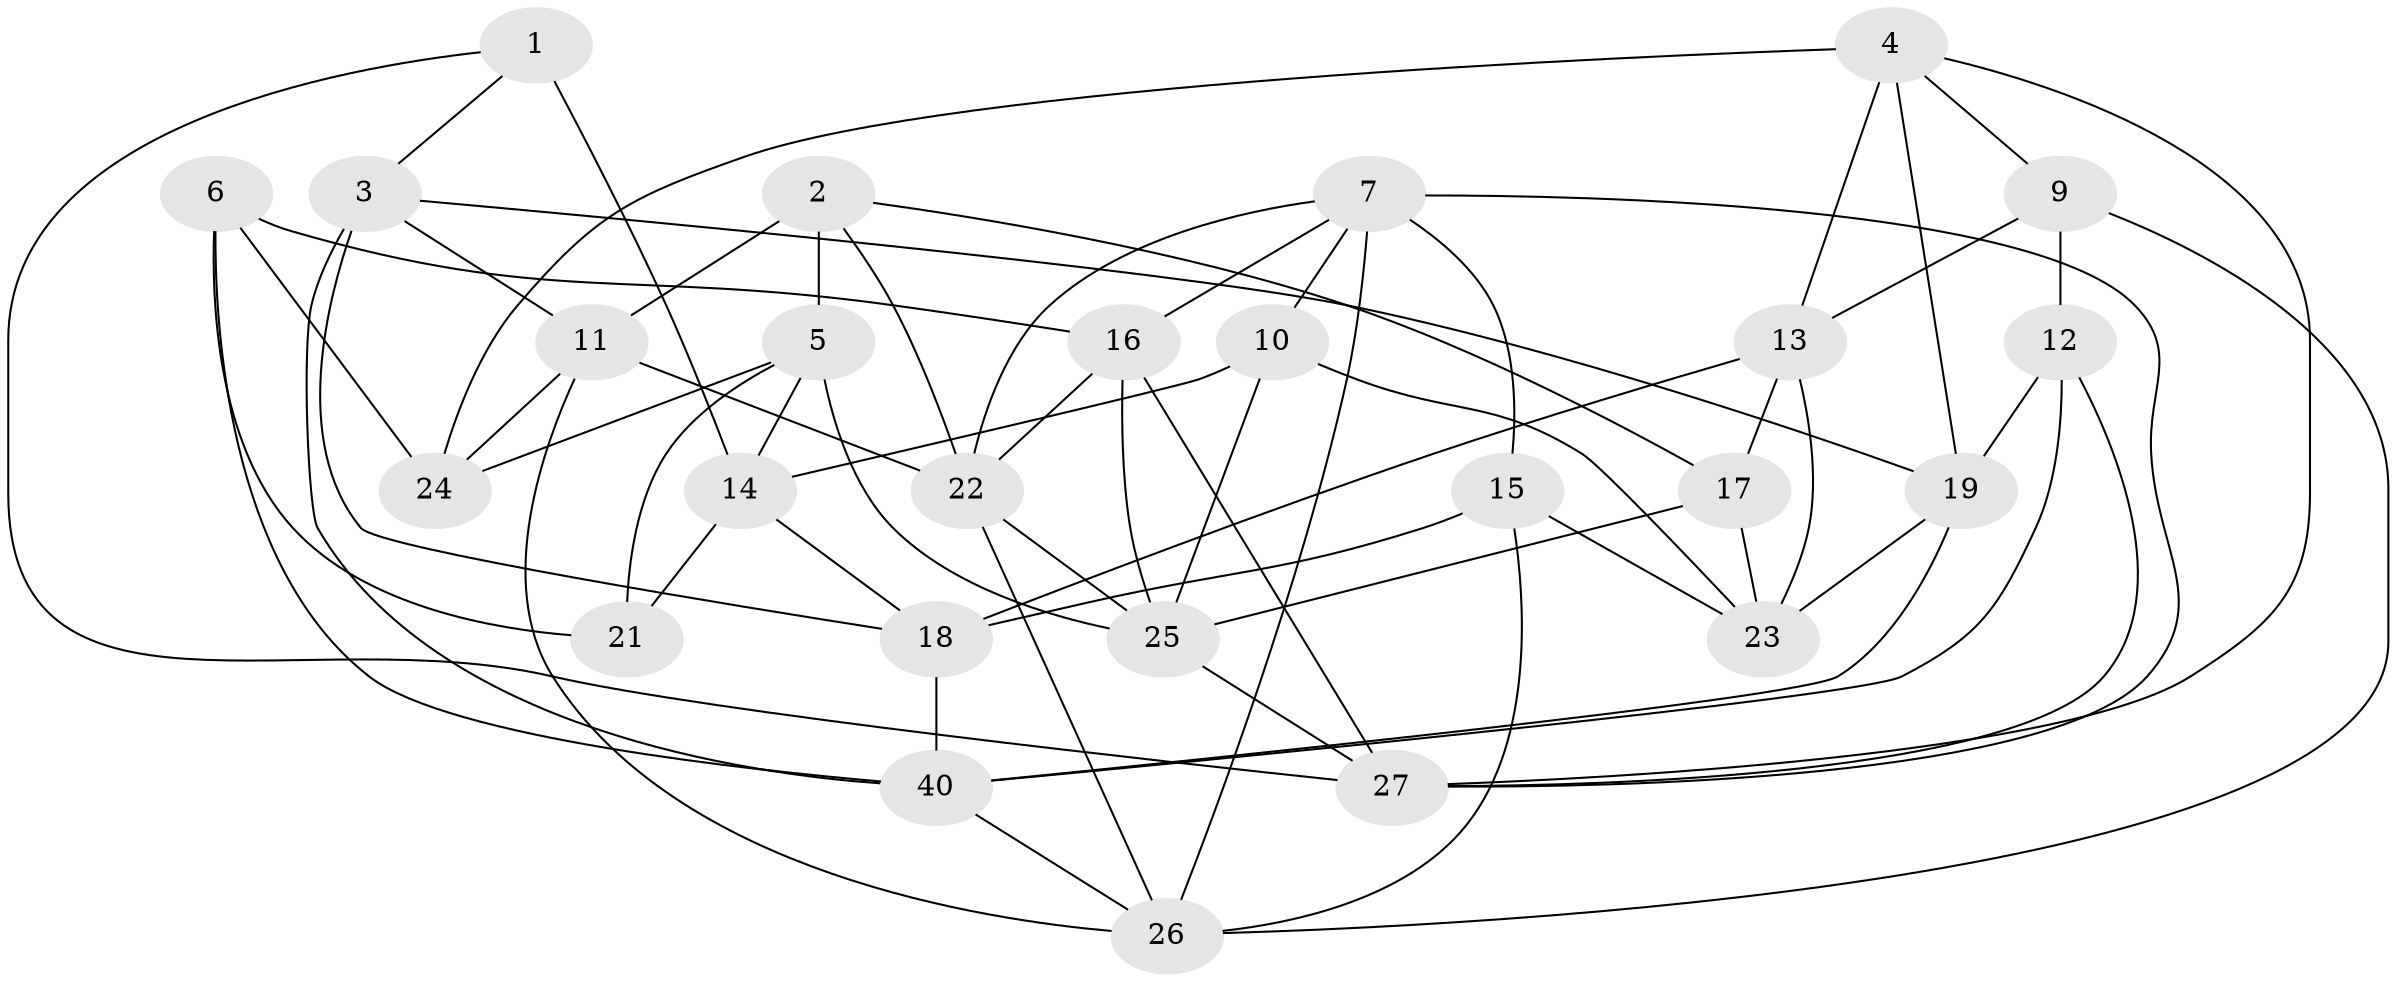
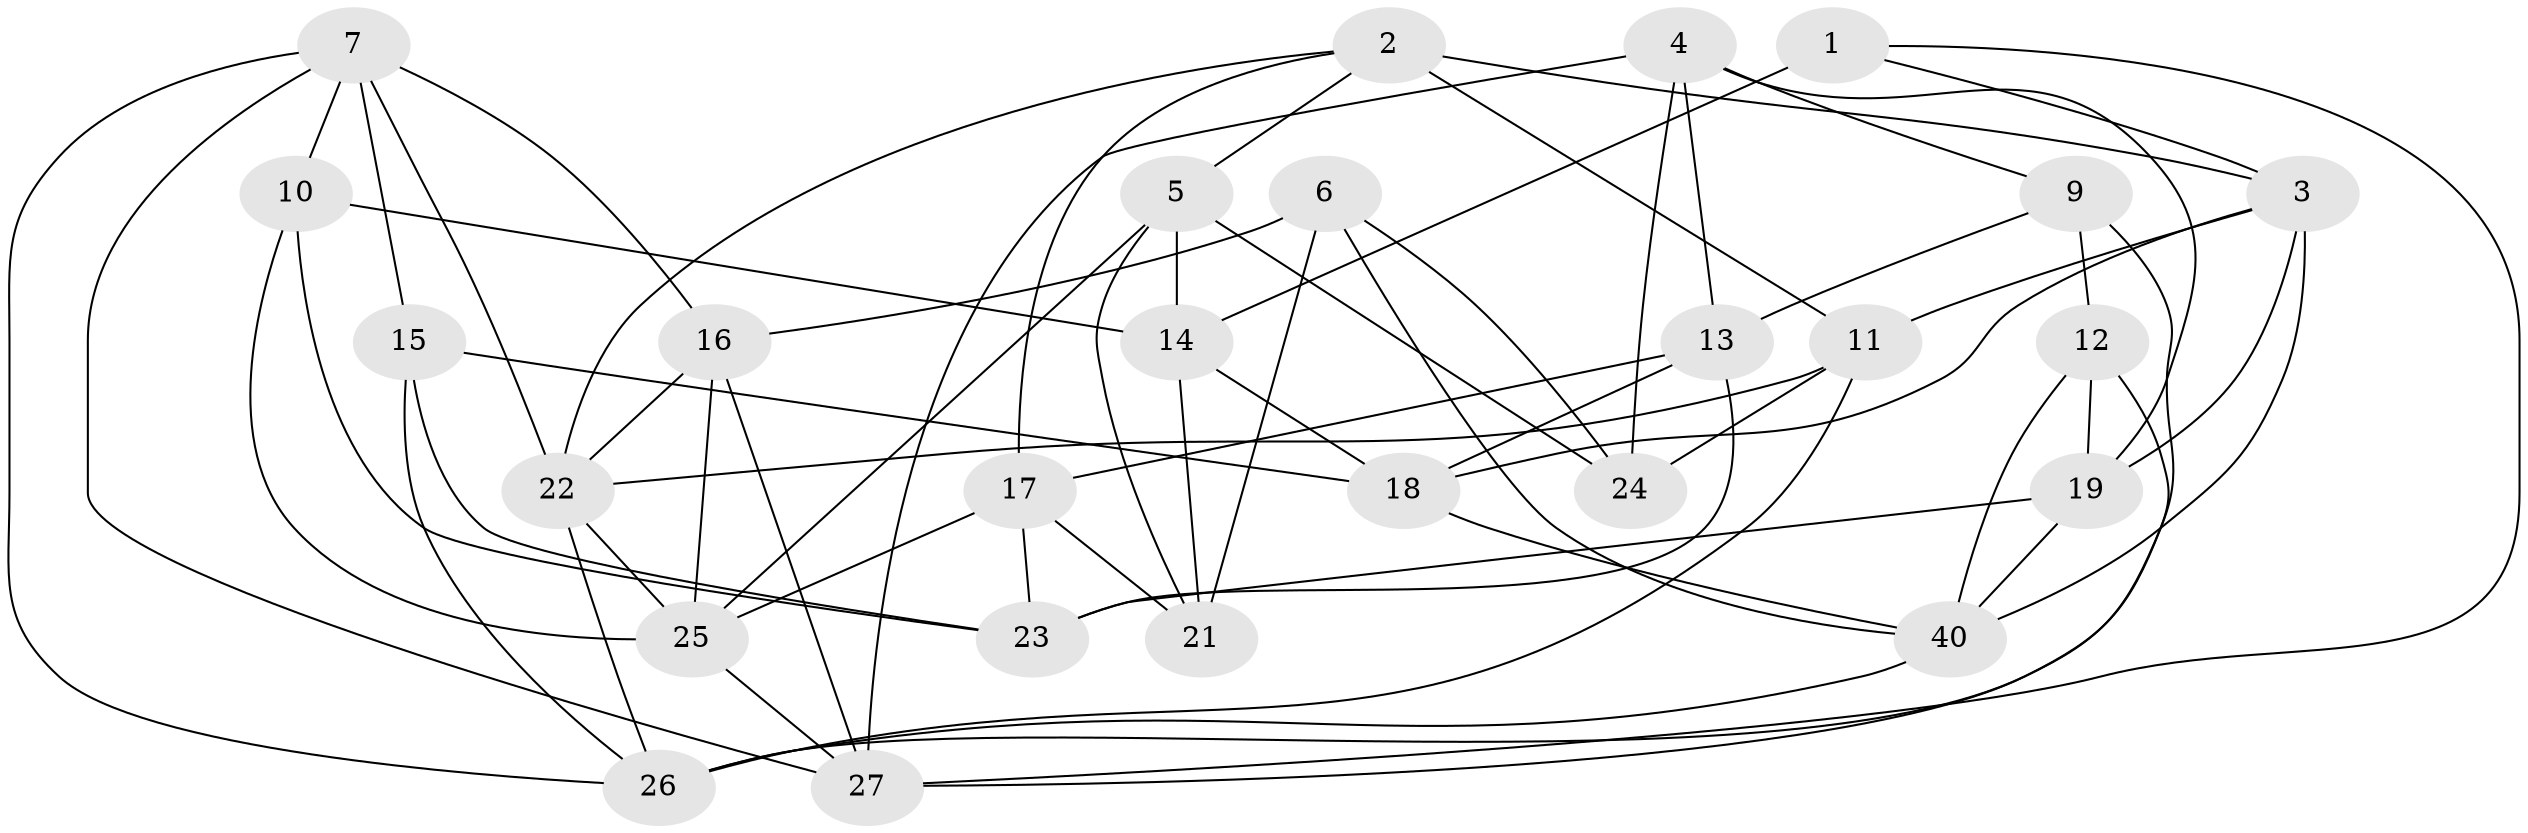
edge "2" -- "3": added
edge "17" -- "21": added
